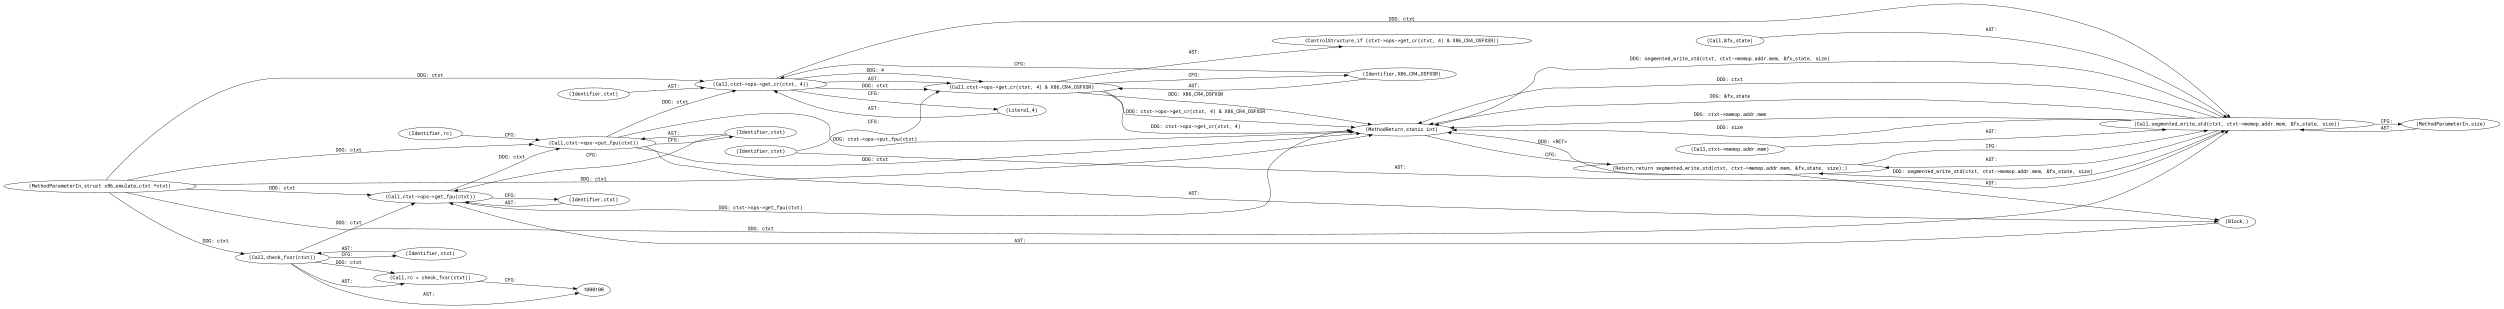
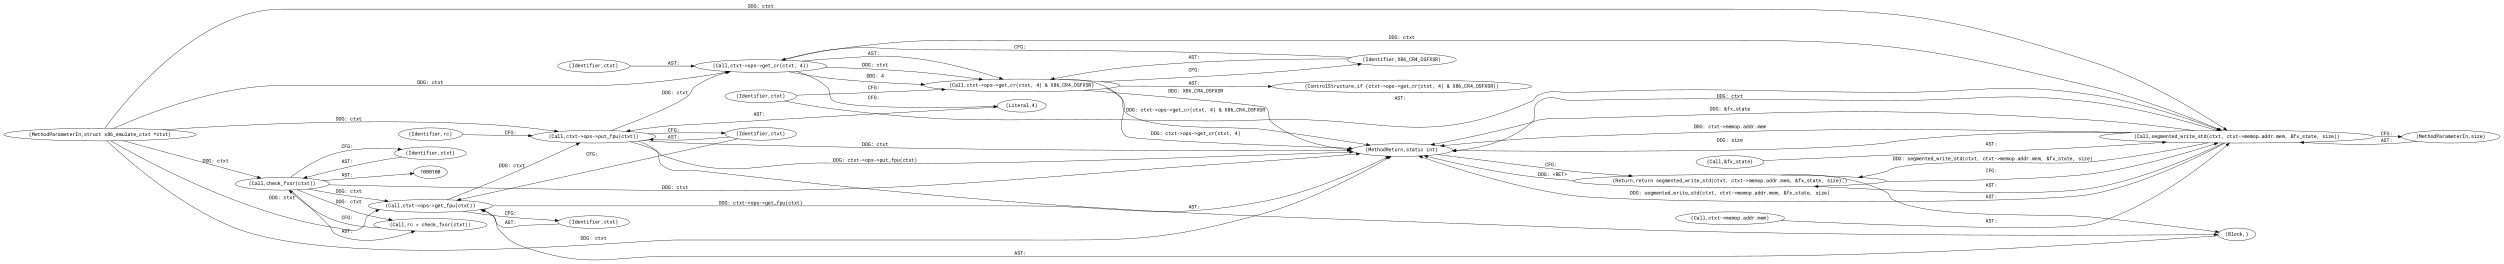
edge "(Literal,4)" -> "(Call,ctxt->ops->get_cr(ctxt, 4))": now "(Literal,4)" -> "(Call,ctxt->ops->put_fpu(ctxt))"
edge "(Call,check_fxsr(ctxt))" -> "(MethodReturn,static int)": added, label "DDG: ctxt"
edge "(Call,rc = check_fxsr(ctxt))" -> "1000100": now "(Call,rc = check_fxsr(ctxt))" -> "(Call,check_fxsr(ctxt))"
